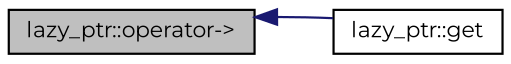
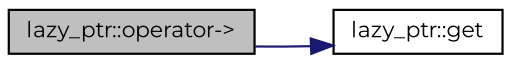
edge "lazy_ptr::get" -> "lazy_ptr::operator->": reversed
